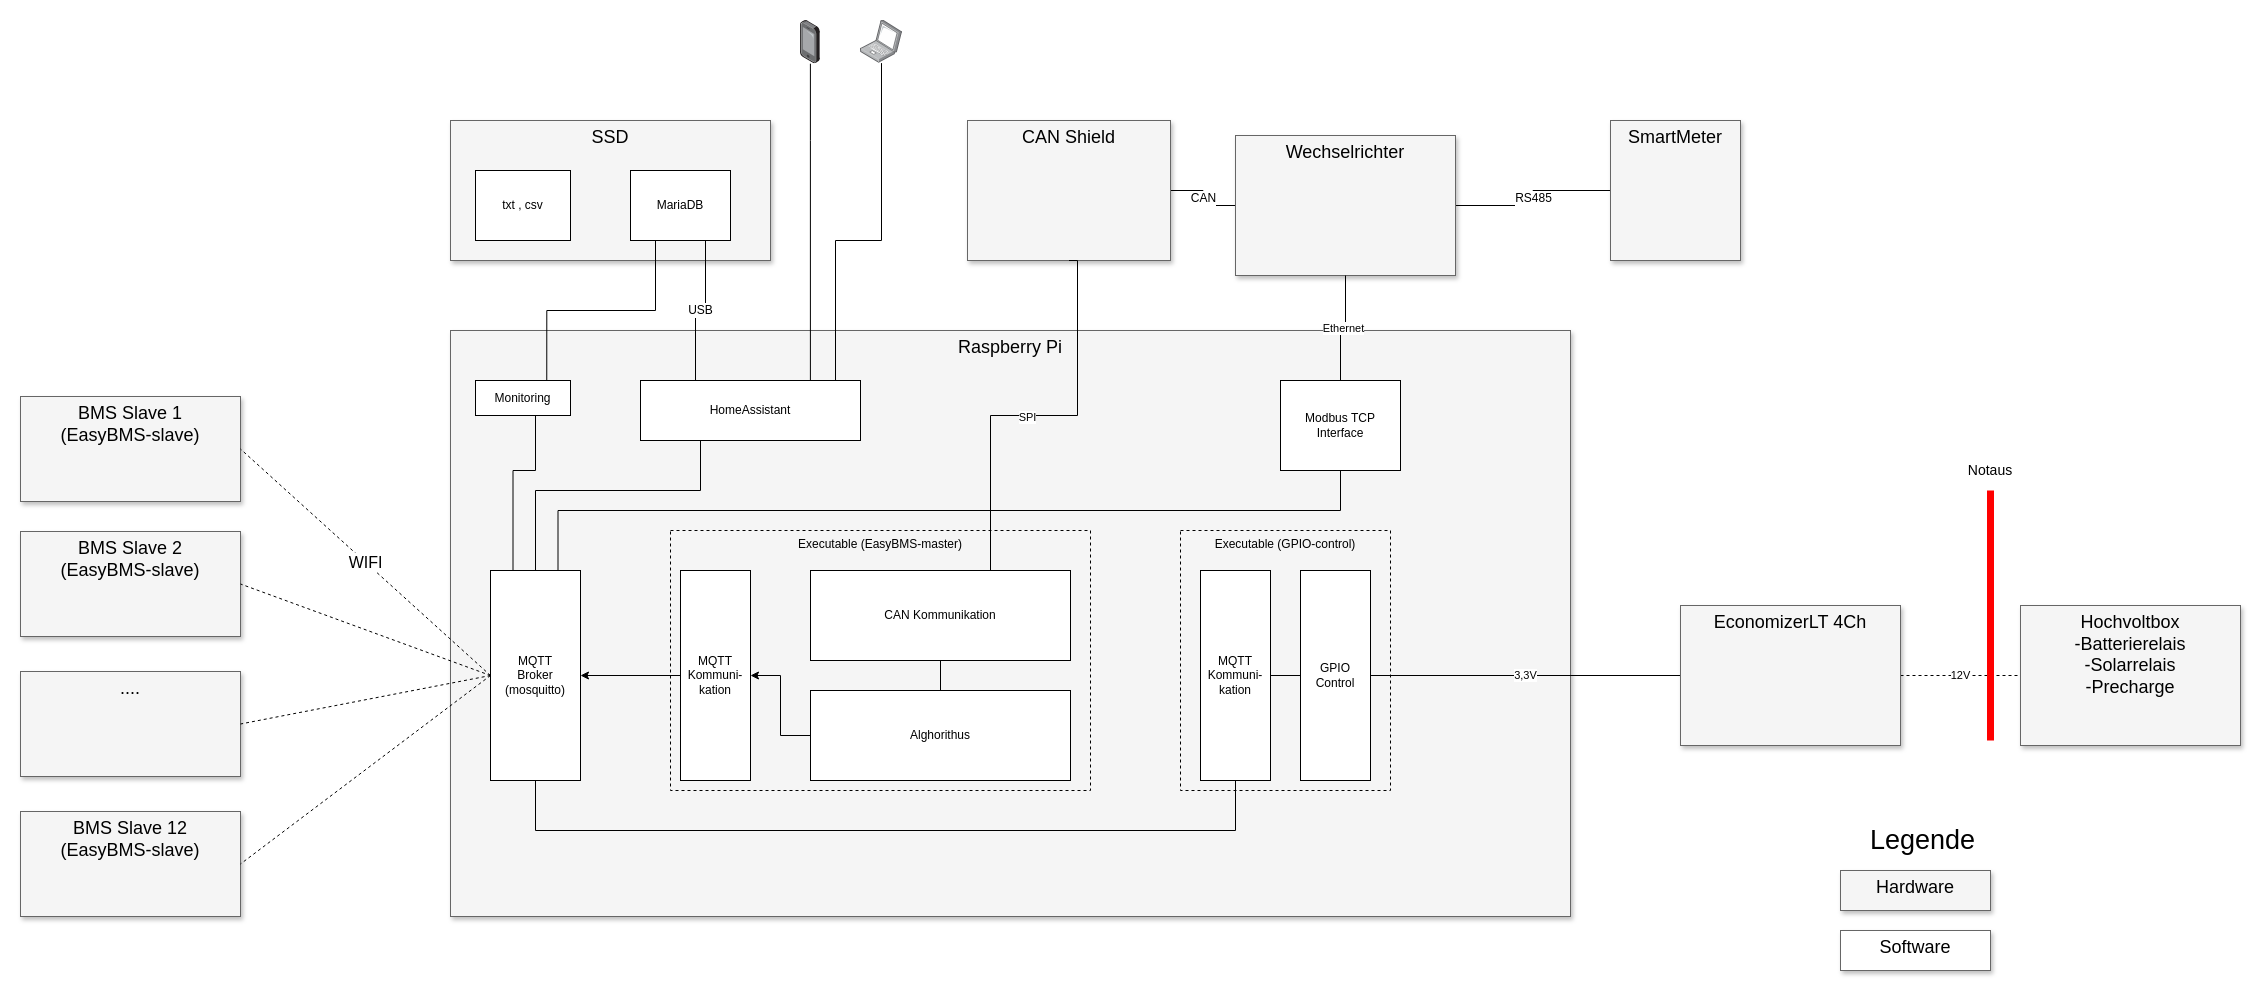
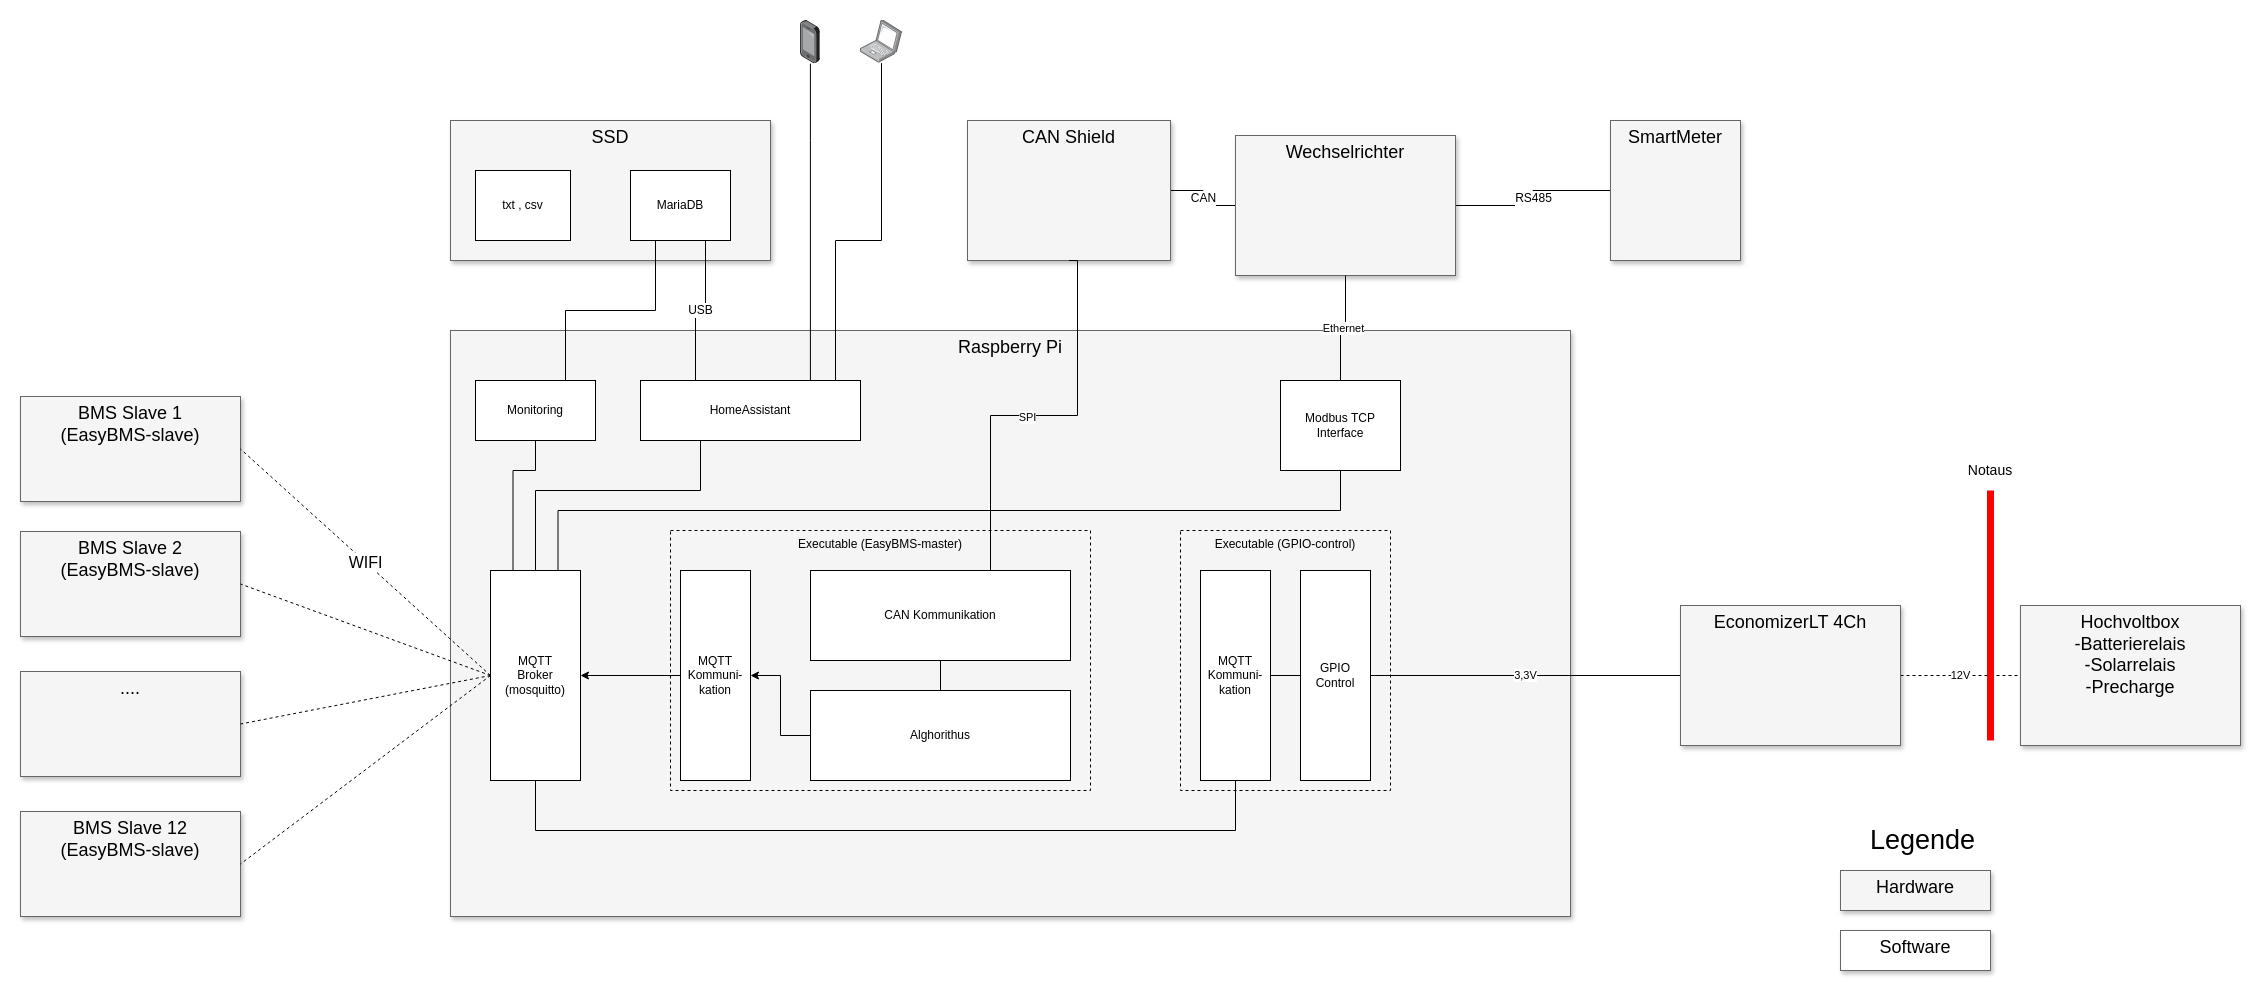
node "Monitoring": size 95x35 -> 120x60
